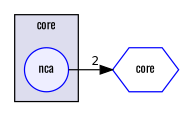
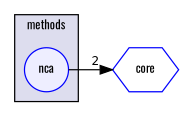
cluster "core": label "core" -> "methods"
